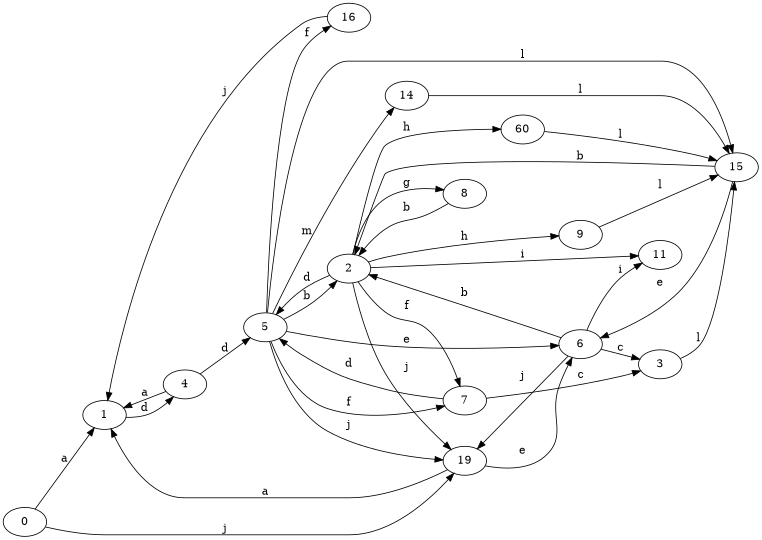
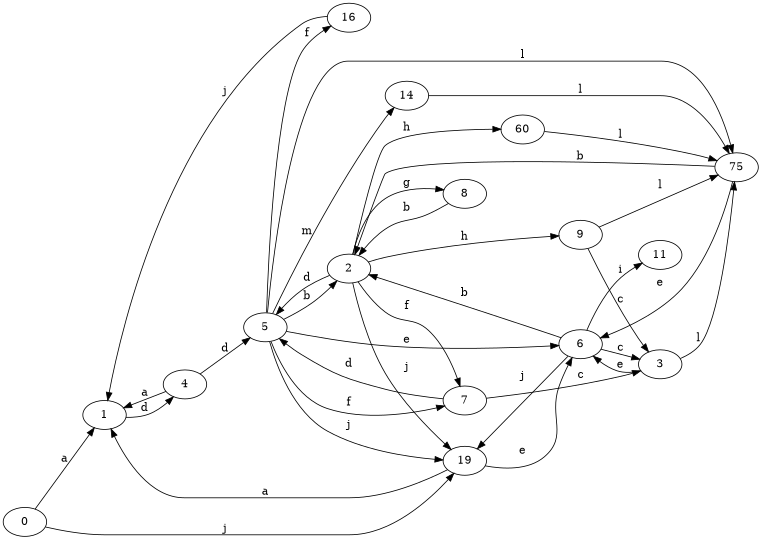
node "15": label "15" -> "75"
edge "2" -> "11": removed, label "i"
edge "9" -> "3": added, label "c"
edge "3" -> "6": added, label "e"
